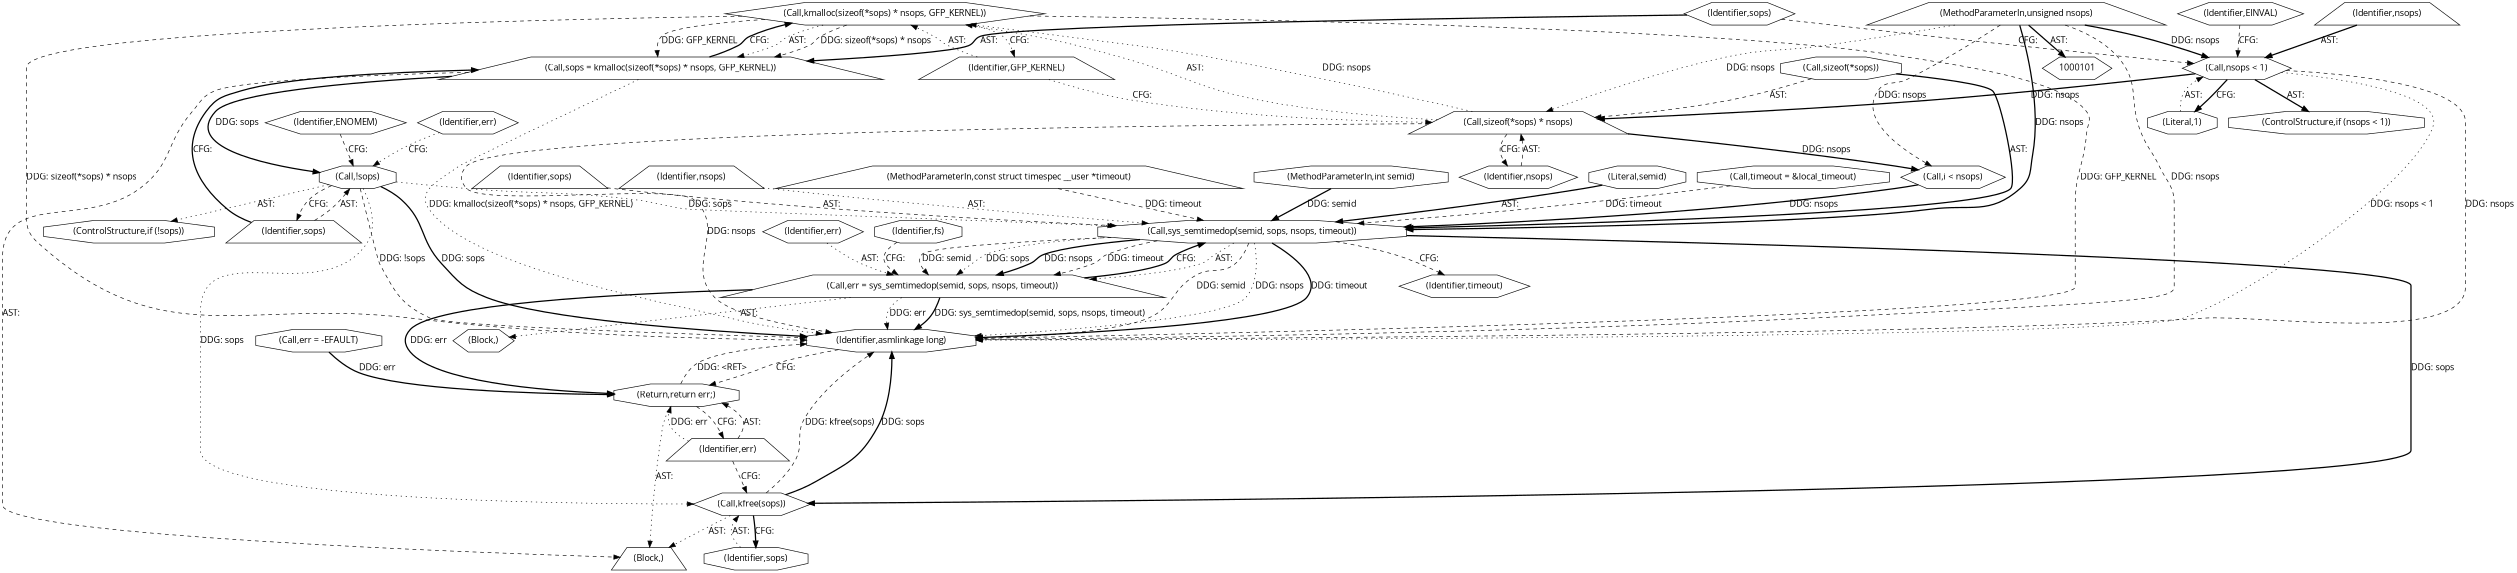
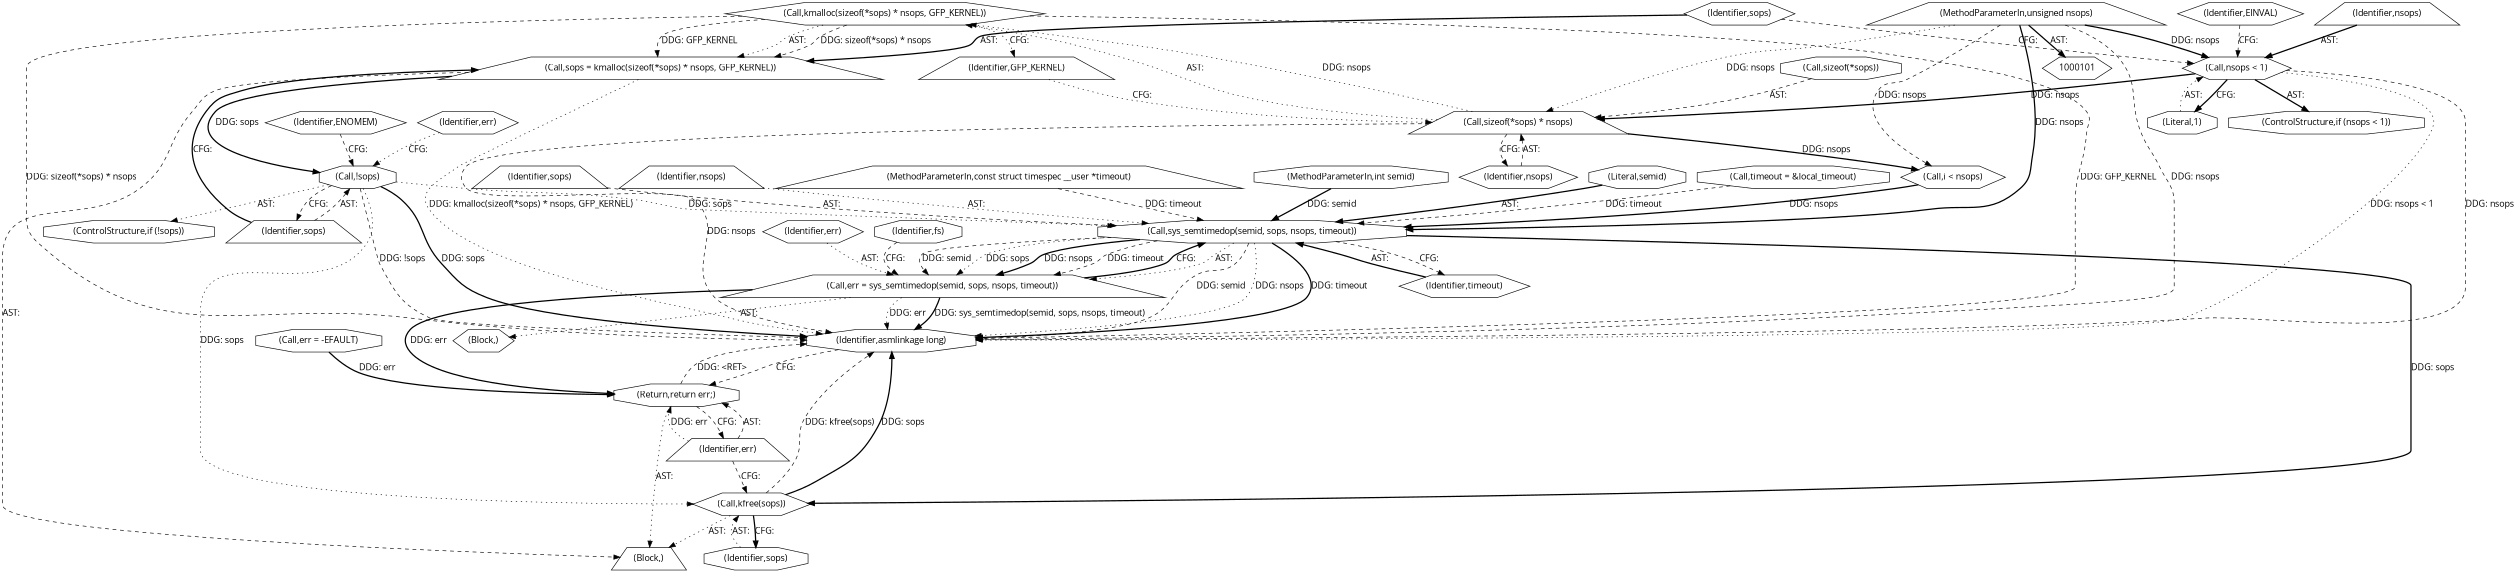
edge "(Call,sops = kmalloc(sizeof(*sops) * nsops, GFP_KERNEL))" -> "(Call,kmalloc(sizeof(*sops) * nsops, GFP_KERNEL))": removed, label "CFG:"
edge "(Identifier,GFP_KERNEL)" -> "(Call,kmalloc(sizeof(*sops) * nsops, GFP_KERNEL))": removed, label "AST:"
edge "(Call,sizeof(*sops))" -> "(Call,sys_semtimedop(semid, sops, nsops, timeout))": now "(Identifier,timeout)" -> "(Call,sys_semtimedop(semid, sops, nsops, timeout))"
